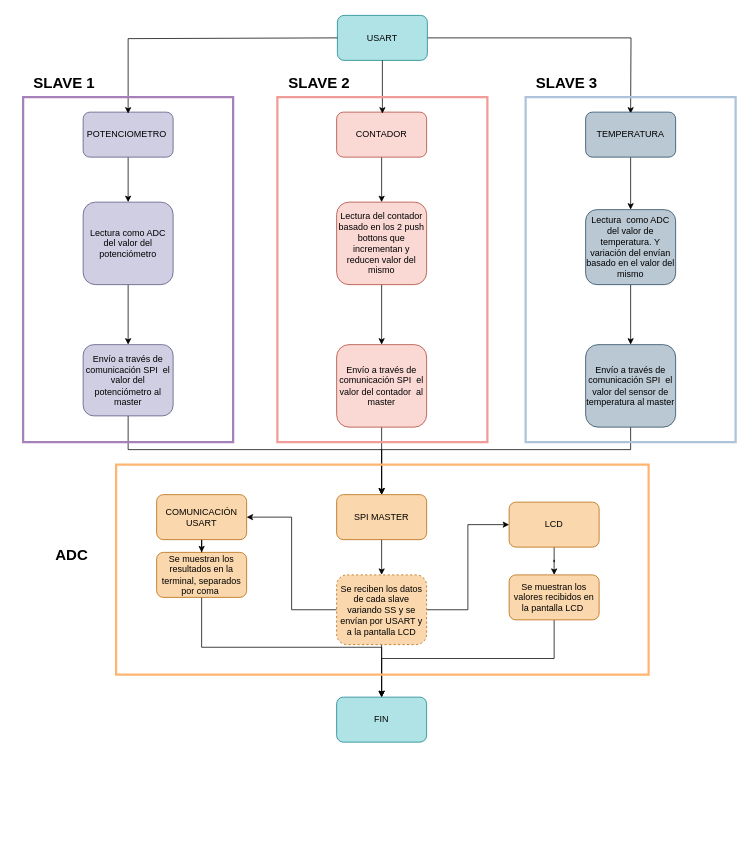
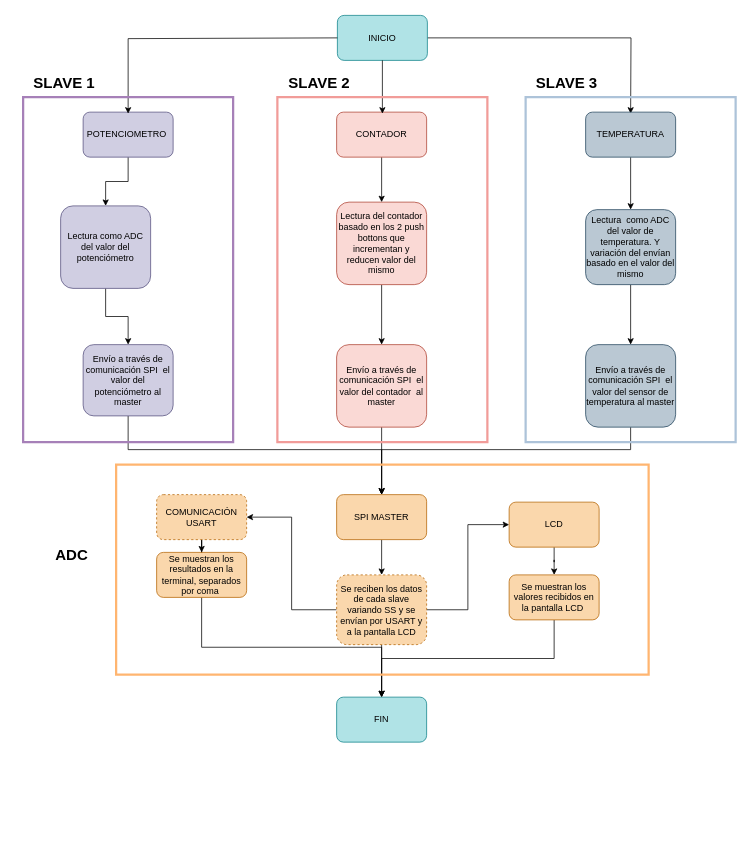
node "USART": label "USART" -> "INICIO"
node "Lectura como ADC del valor del potenciómetro": moved (128, 243) -> (105, 247)
node "COMUNICACIÓN USART": style solid -> dashed
